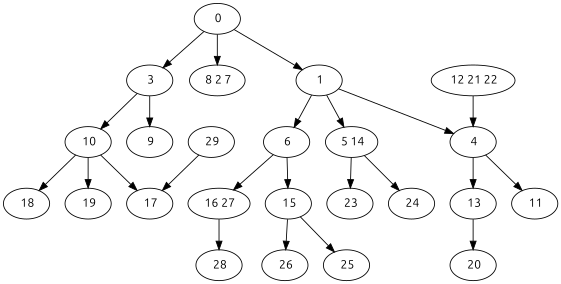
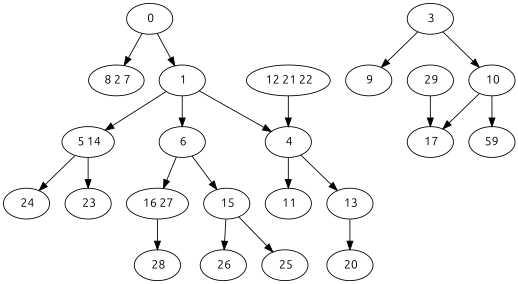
edge "0" -> "3": removed
node "18": removed
node "19": label "19" -> "59"
